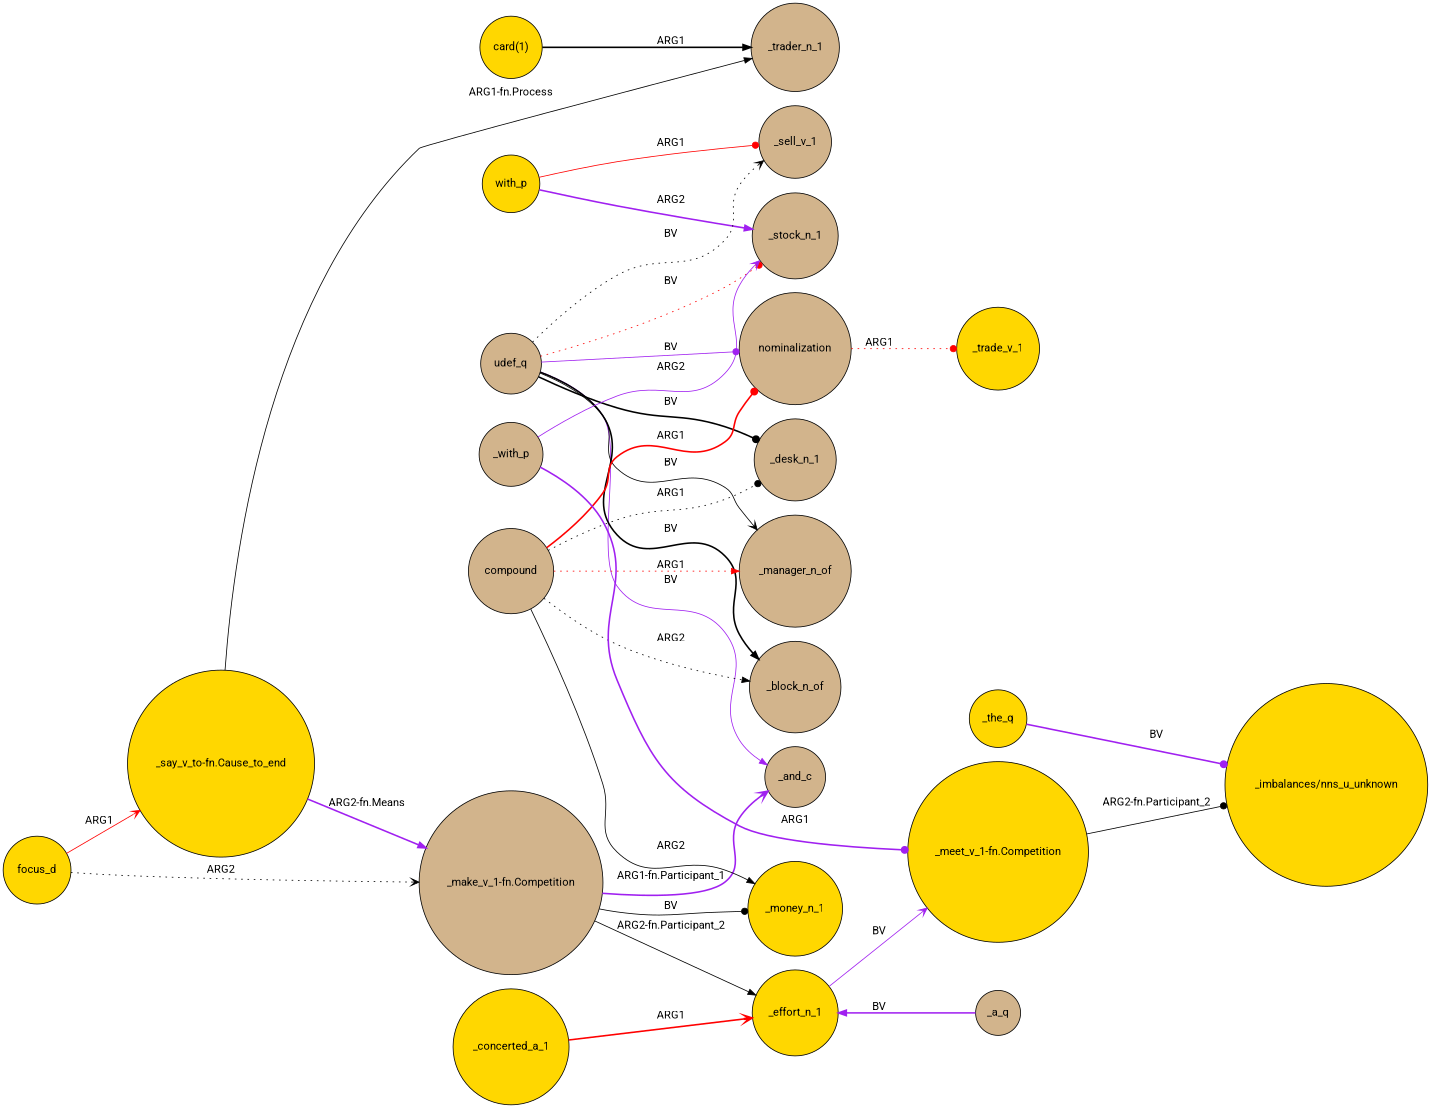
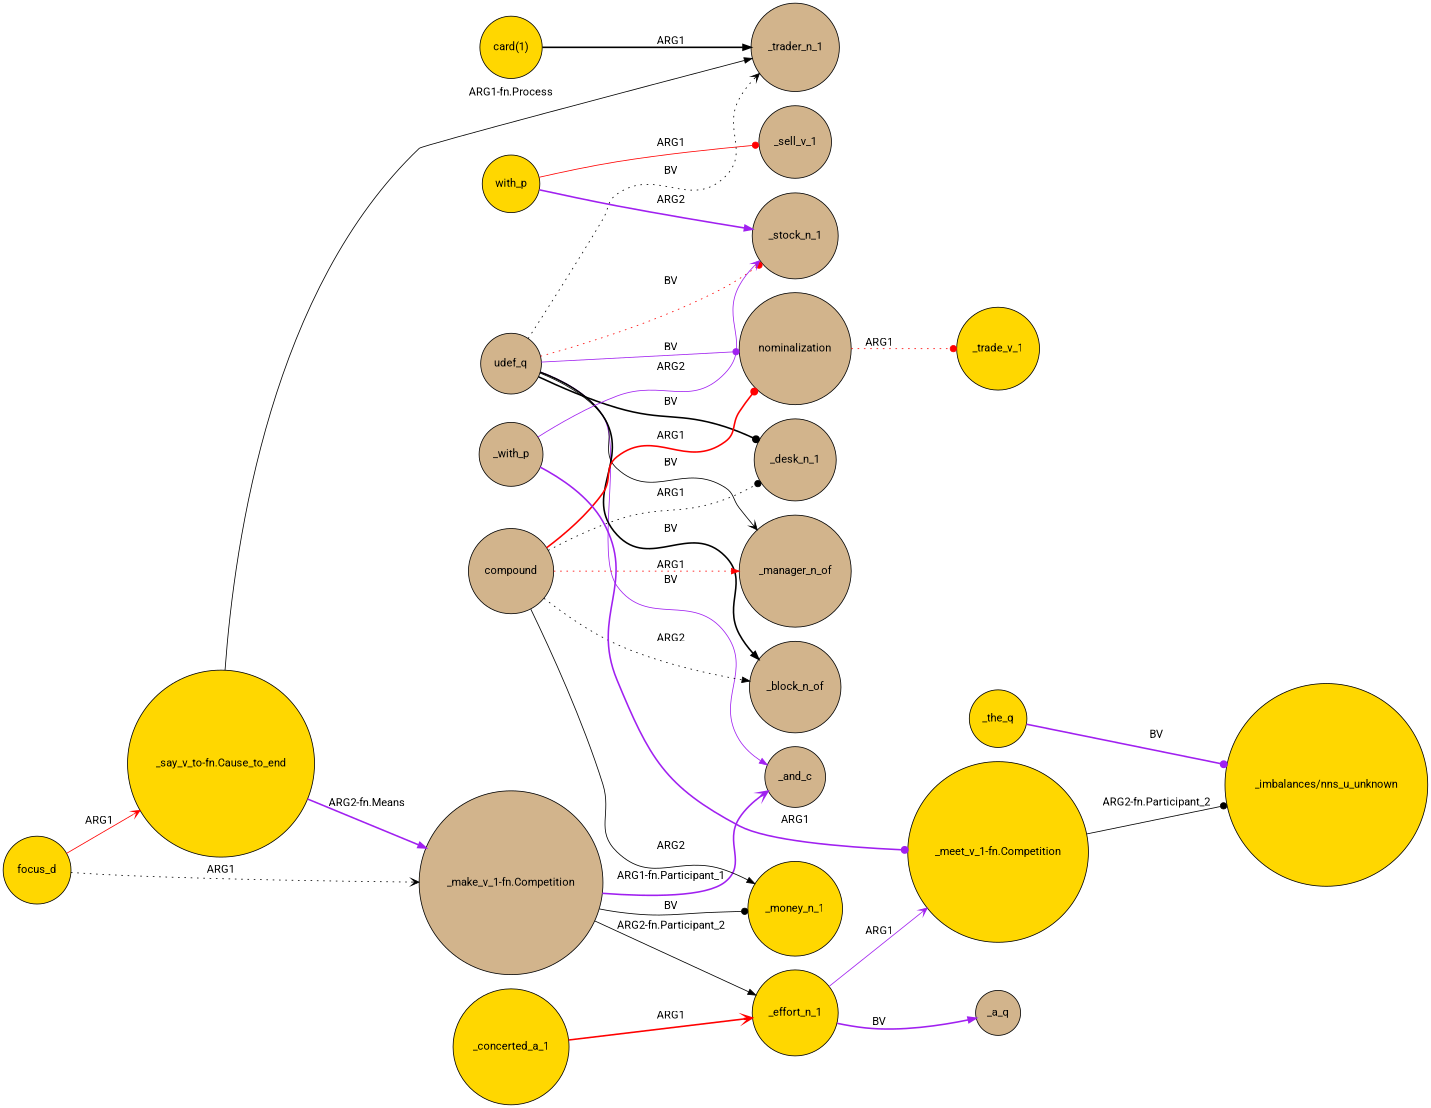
edge "udef_q" -> "_sell_v_1": now "udef_q" -> "_trader_n_1"
edge "focus_d" -> "_make_v_1-fn.Competition": label "ARG2" -> "ARG1"
edge "_effort_n_1" -> "_meet_v_1-fn.Competition": label "BV" -> "ARG1"
edge "_a_q" -> "_effort_n_1": reversed
